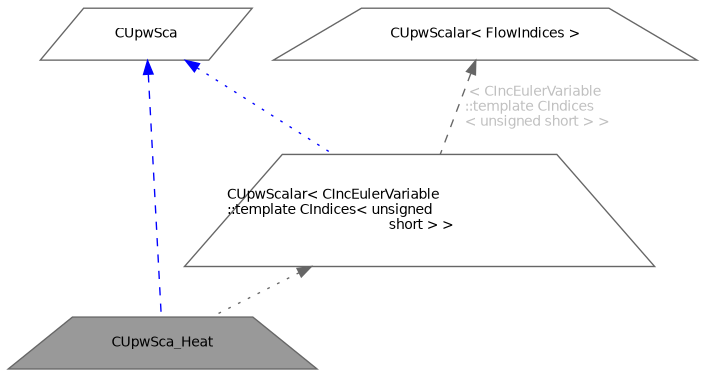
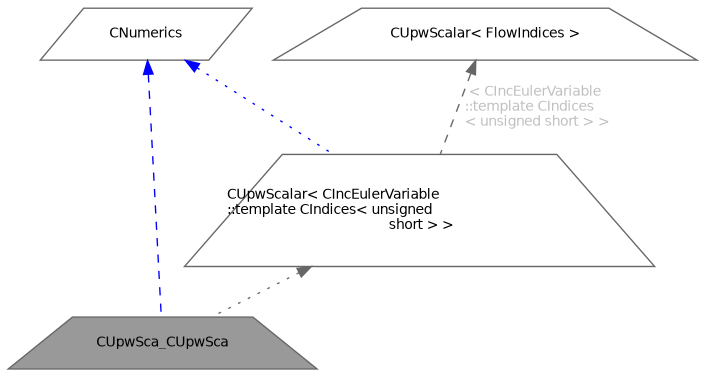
node "CUpwSca": label "CUpwSca" -> "CNumerics"
node "CUpwSca_Heat": label "CUpwSca_Heat" -> "CUpwSca_CUpwSca"
